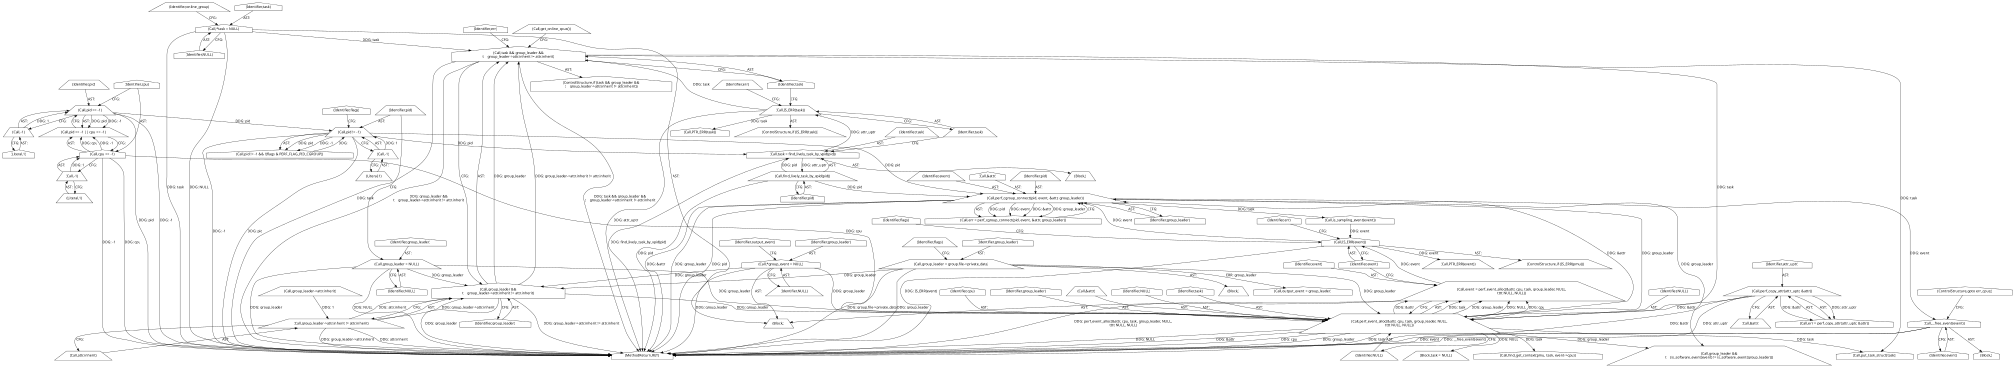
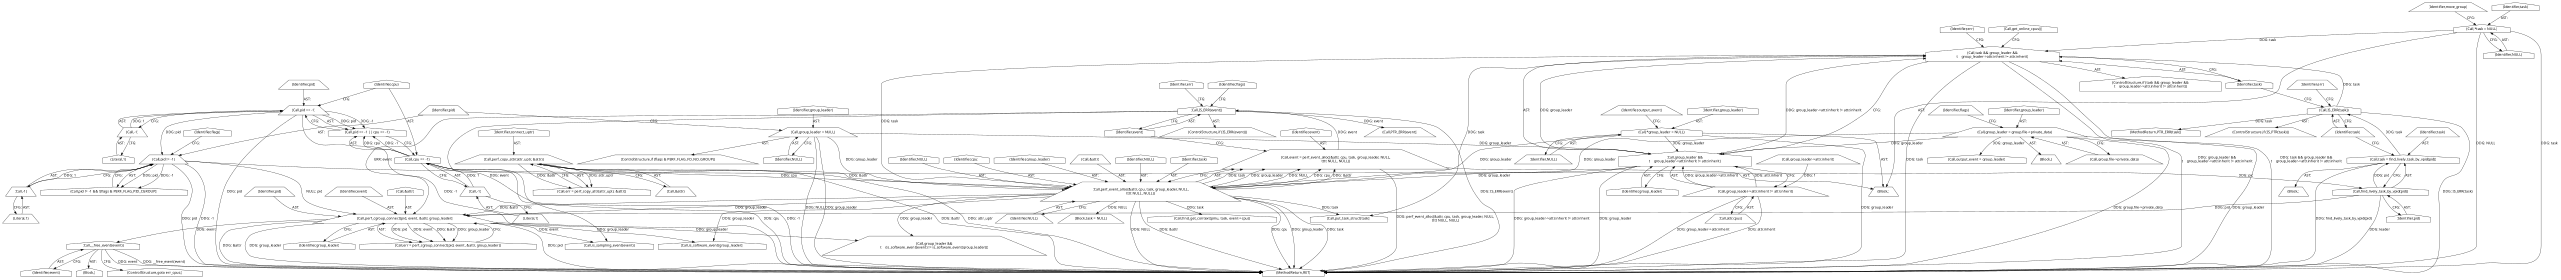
node "(Identifier,online_group)": label "(Identifier,online_group)" -> "(Identifier,move_group)"
node "(Call,get_online_cpus())": shape trapezium -> house
node "(Call,IS_ERR(task))": shape trapezium -> house
node "(Call,pid == -1 || cpu == -1)": shape trapezium -> house
node "(Call,PTR_ERR(task))": label "(Call,PTR_ERR(task))" -> "(MethodReturn,PTR_ERR(task))"
node "(ControlStructure,if (IS_ERR(task)))": label "(ControlStructure,if (IS_ERR(task)))" -> "(ControlStructure,if (IS_PTR(task)))"
edge "(Call,task = find_lively_task_by_vpid(pid))" -> "(Call,IS_ERR(task))": label "DDG: attr_uptr" -> "DDG: task"
edge "(Call,pid != -1 && !(flags & PERF_FLAG_PID_CGROUP))" -> "(Call,pid != -1)": label "DDG: " -> "CFG: "
edge "(Call,pid != -1)" -> "(Call,task = find_lively_task_by_vpid(pid))": now "(Call,pid != -1)" -> "(Call,find_lively_task_by_vpid(pid))"
node "(ControlStructure,if (flags & PERF_FLAG_FD_NO_GROUP))": added
node "(Call,group.file->private_data)": added
edge "(Call,task = find_lively_task_by_vpid(pid))" -> "(Call,find_lively_task_by_vpid(pid))": label "DDG: attr_uptr" -> "CFG: "
edge "(Call,pid != -1)" -> "(Call,perf_cgroup_connect(pid, event, &attr, group_leader))": label "DDG: pid" -> "NULL: pid"
node "(Call,find_lively_task_by_vpid(pid))": shape trapezium -> house
edge "(Call,perf_cgroup_connect(pid, event, &attr, group_leader))" -> "(Call,is_sampling_event(event))": label "DDG: task" -> "DDG: event"
edge "(Call,IS_ERR(task))" -> "(MethodReturn,RET)": label "DDG: attr_uptr" -> "DDG: IS_ERR(task)"
edge "(Call,IS_ERR(event))" -> "(Call,perf_cgroup_connect(pid, event, &attr, group_leader))": label "DDG: event" -> "ERR: event"
edge "(Call,is_sampling_event(event))" -> "(Call,IS_ERR(event))": reversed
node "(Identifier,output_event)": shape house -> trapezium
node "(Call,is_software_event(group_leader))": added
edge "(Call,find_lively_task_by_vpid(pid))" -> "(MethodReturn,RET)": label "DDG: pid" -> "DDG: leader"
node "(Call,*group_event = NULL)": label "(Call,*group_event = NULL)" -> "(Call,*group_leader = NULL)"
node "(ControlStructure,if (IS_ERR(pmu)))": label "(ControlStructure,if (IS_ERR(pmu)))" -> "(ControlStructure,if (IS_ERR(event)))"
node "(Identifier,attr_uptr)": label "(Identifier,attr_uptr)" -> "(Identifier,connect_uptr)"
edge "(Call,group_leader = group.file->private_data)" -> "(Call,output_event = group_leader)": label "ERR: group_leader" -> "DDG: group_leader"
edge "(ControlStructure,goto err_cpus;)" -> "(Call,__free_event(event))": reversed
edge "(Call,err = perf_copy_attr(attr_uptr, &attr))" -> "(Call,perf_copy_attr(attr_uptr, &attr))": label "AST: " -> "CFG: "
node "(Call,attr.inherit)": label "(Call,attr.inherit)" -> "(Call,attr.cpus)"
